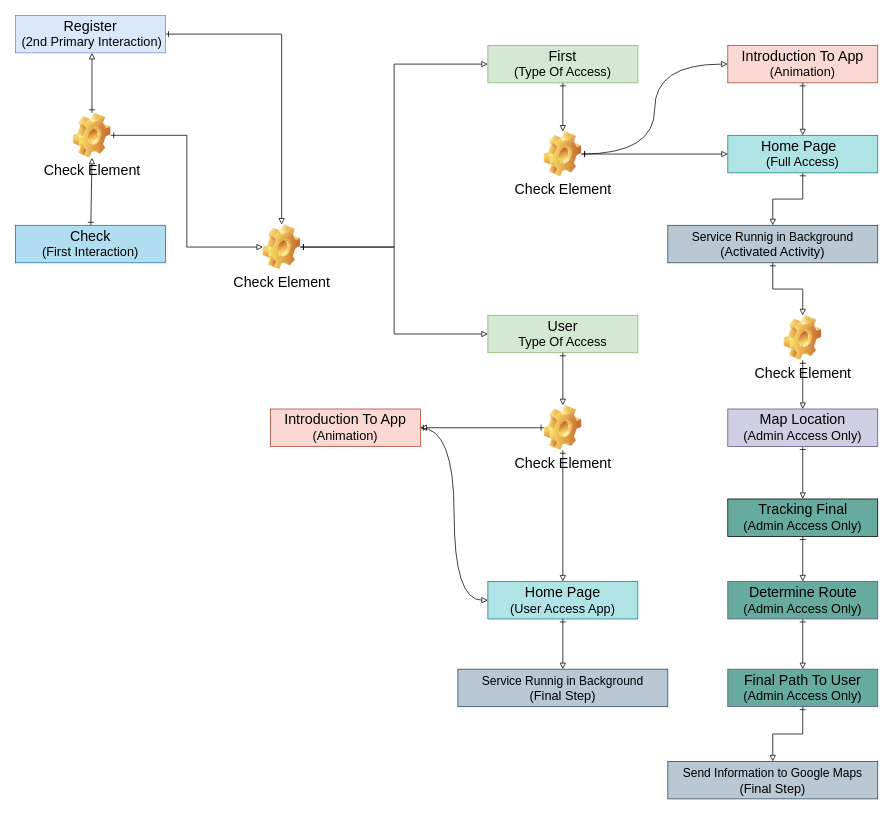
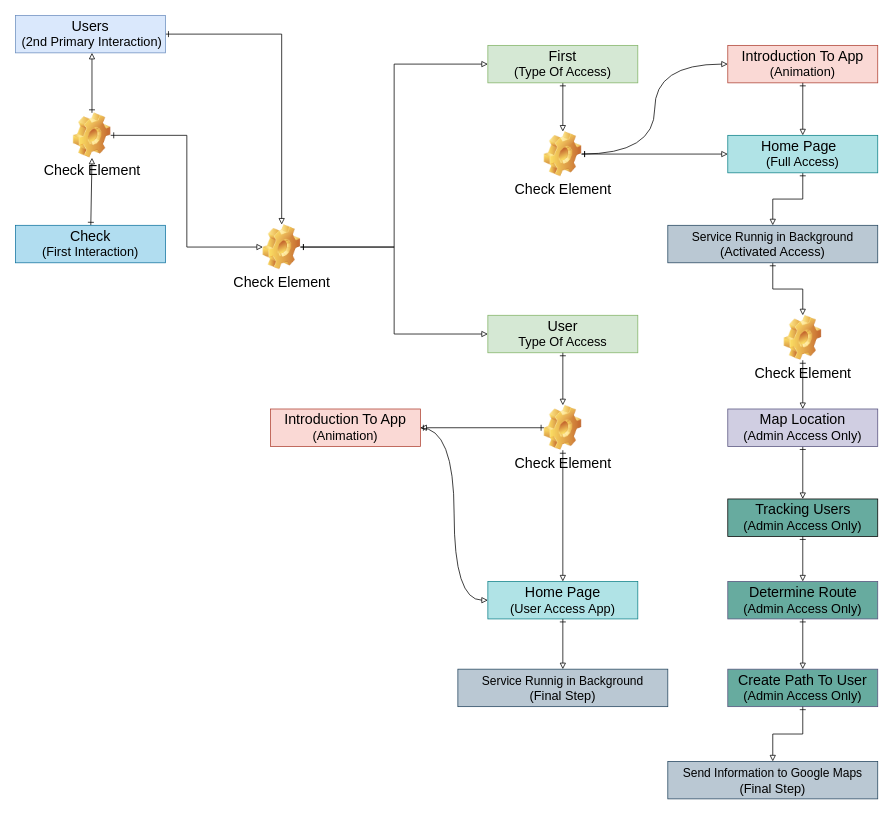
node "Register": label "Register" -> "Users"
node "(Activated Activity)": label "(Activated Activity)" -> "(Activated Access)"
node "Tracking Final": label "Tracking Final" -> "Tracking Users"
node "Final Path To User": label "Final Path To User" -> "Create Path To User"
